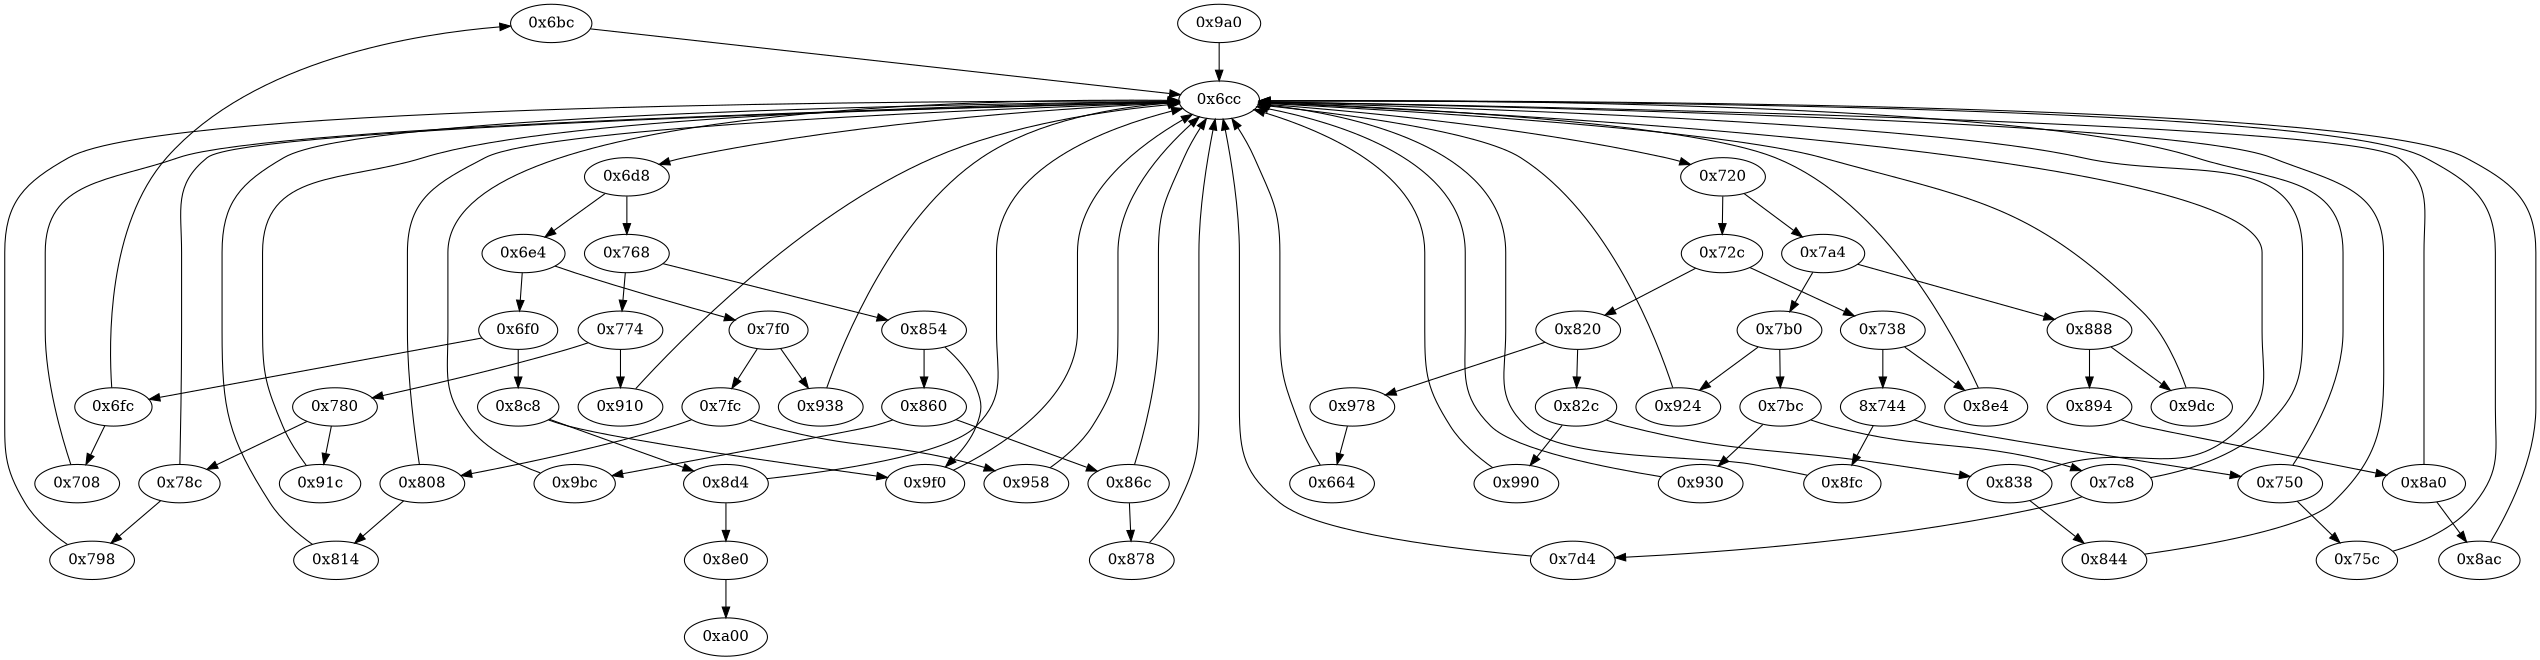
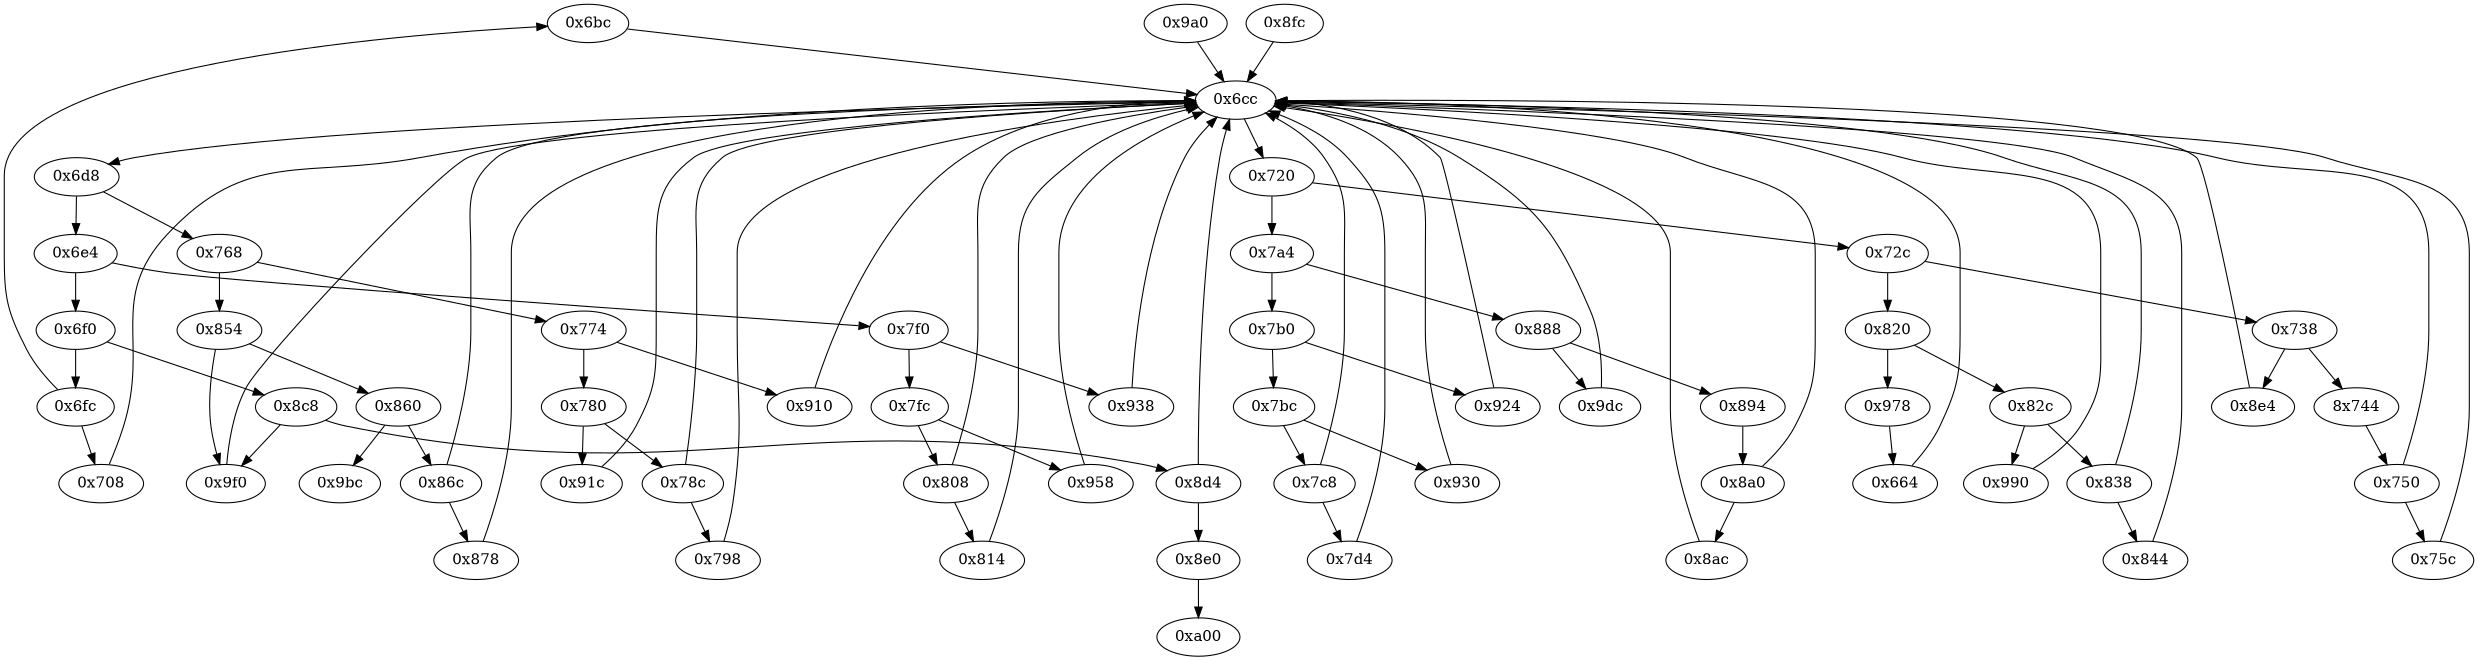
edge "0x9bc" -> "0x6cc": removed
edge "8x744" -> "0x8fc": removed
